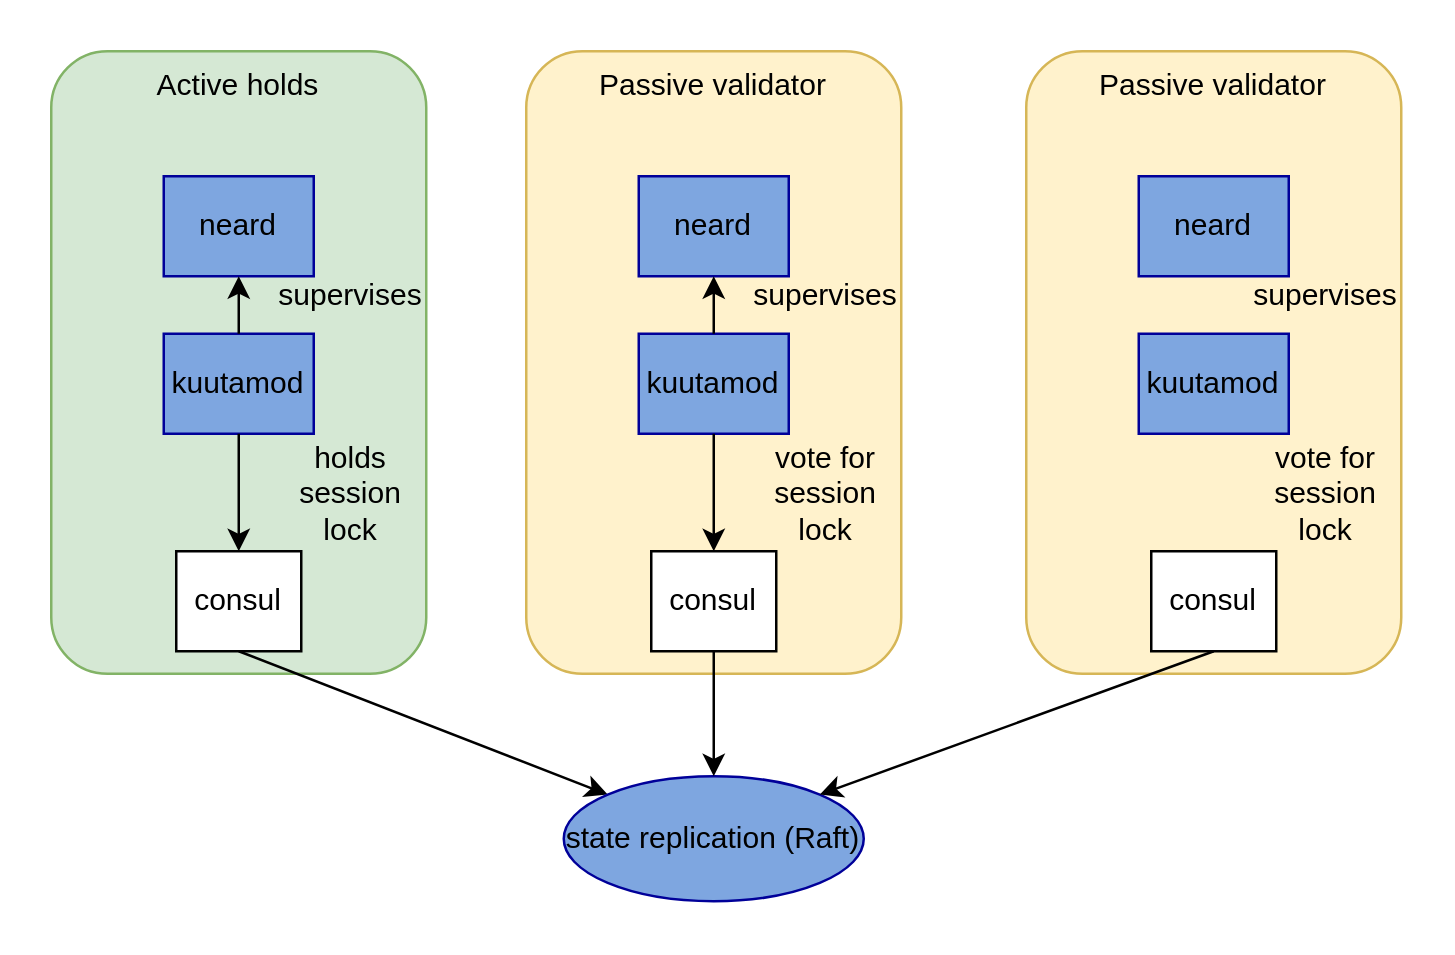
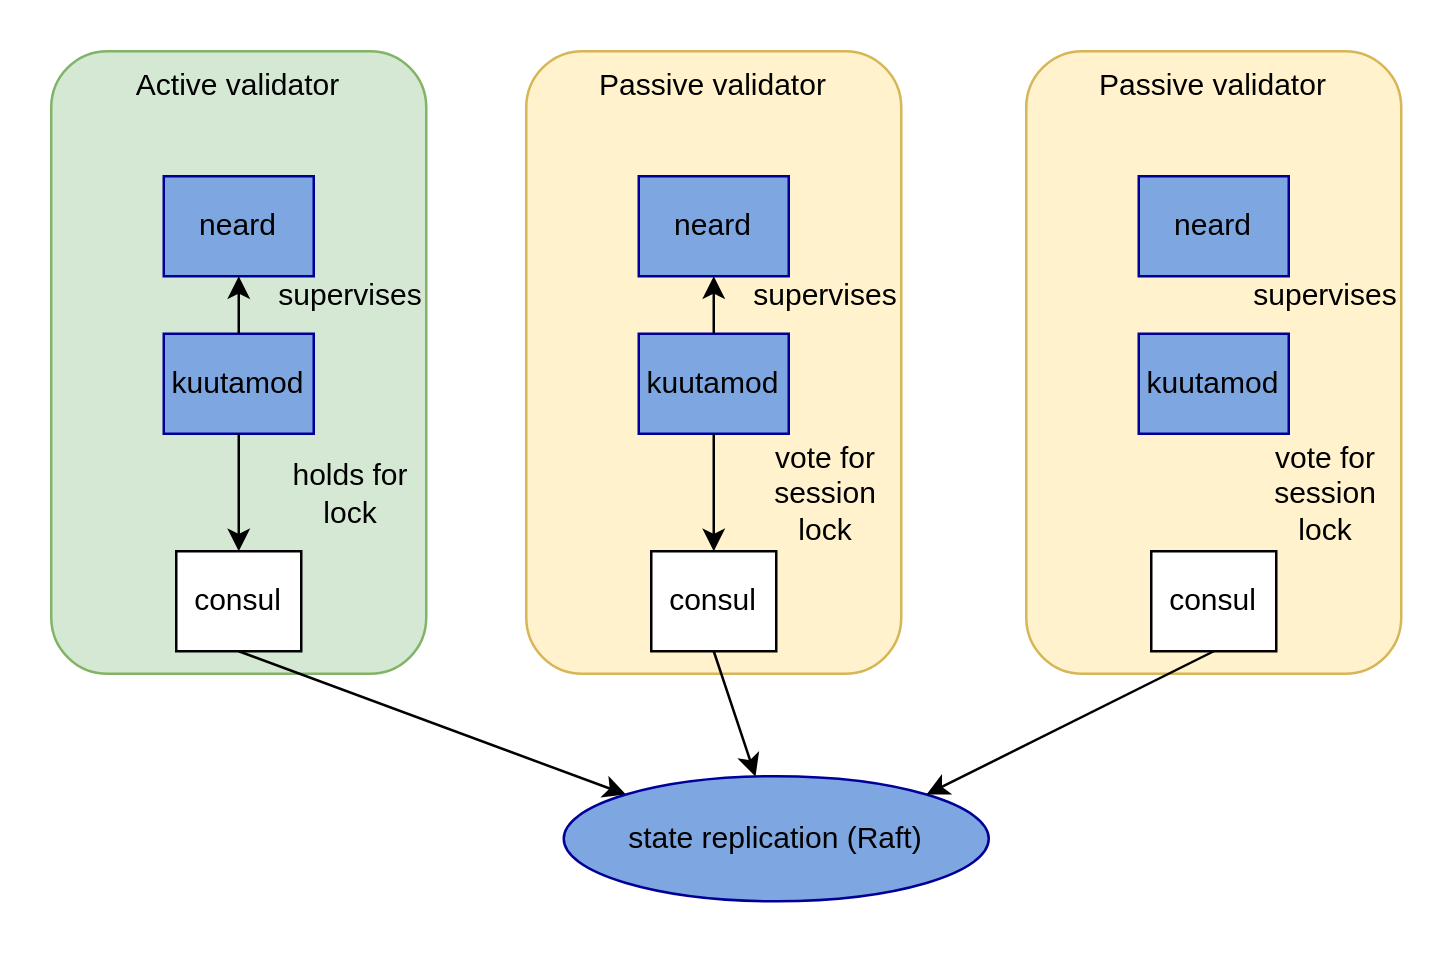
node "Active holds": label "Active holds" -> "Active validator"
node "holds session lock": label "holds session lock" -> "holds for lock"
node "state replication (Raft)": size 300x125 -> 425x125
